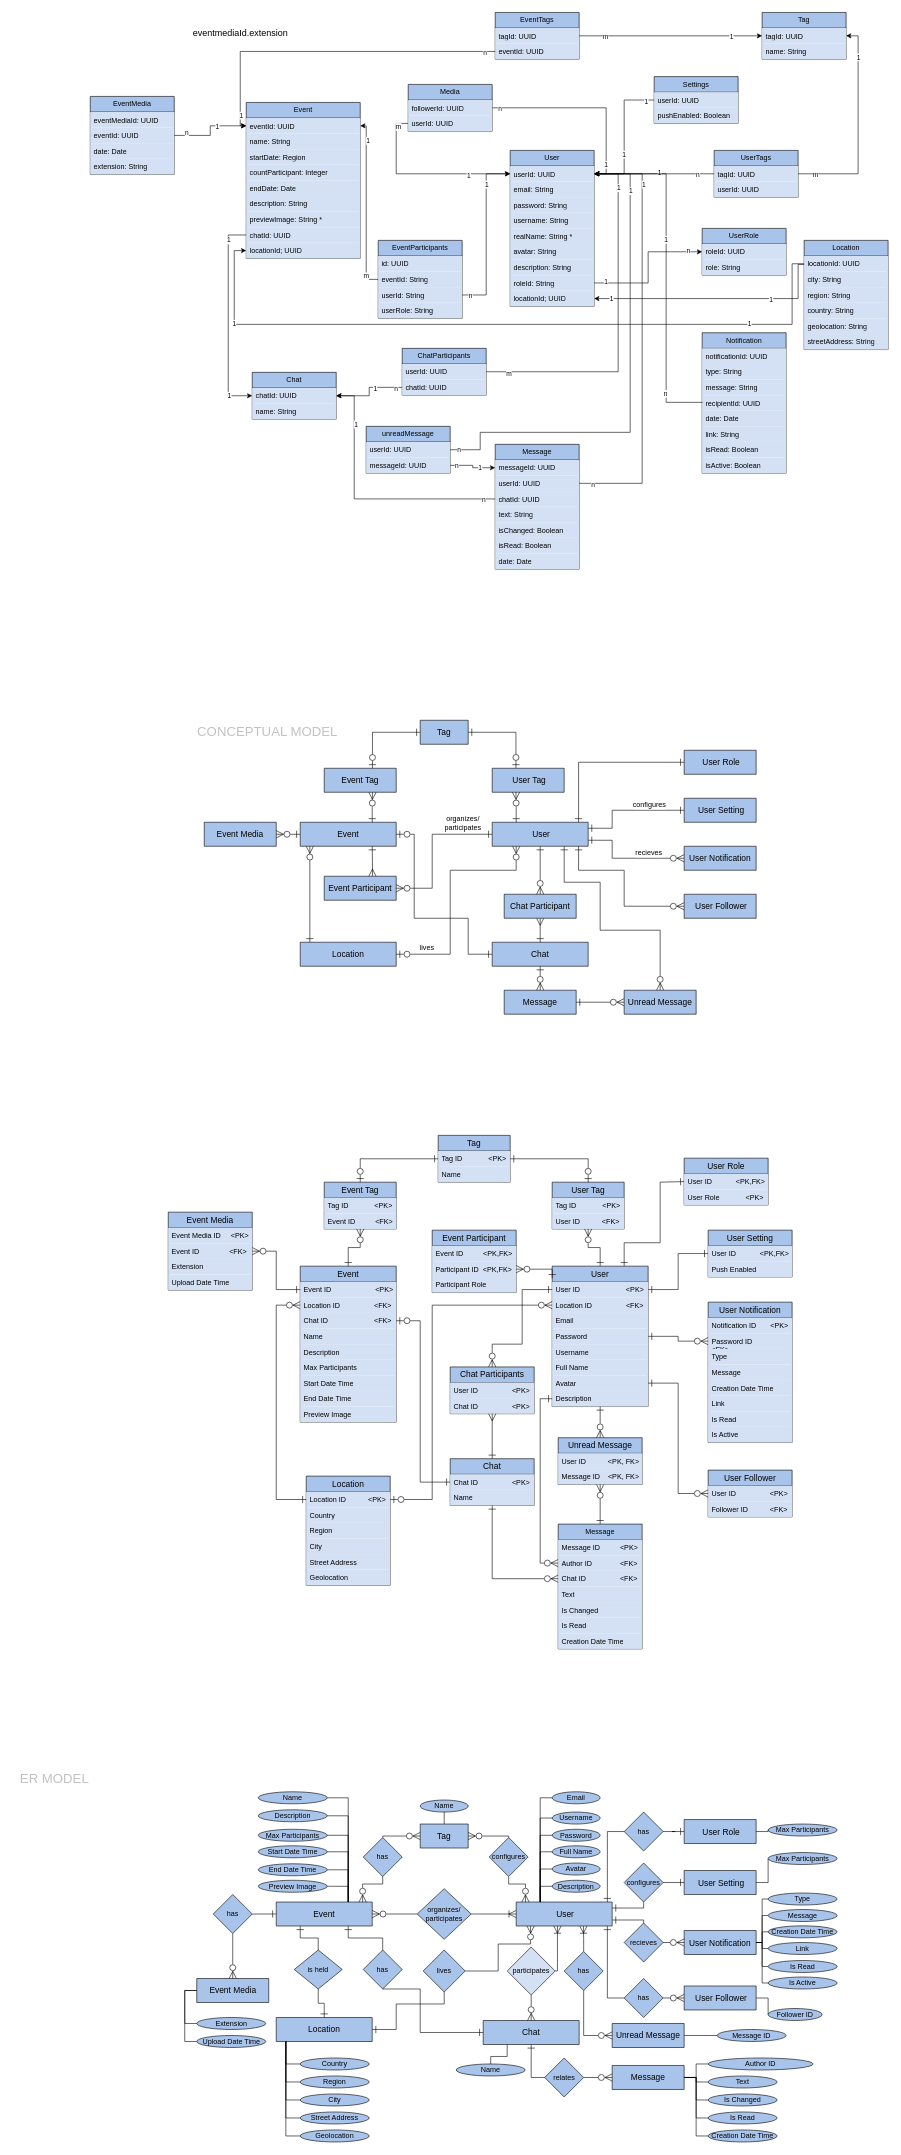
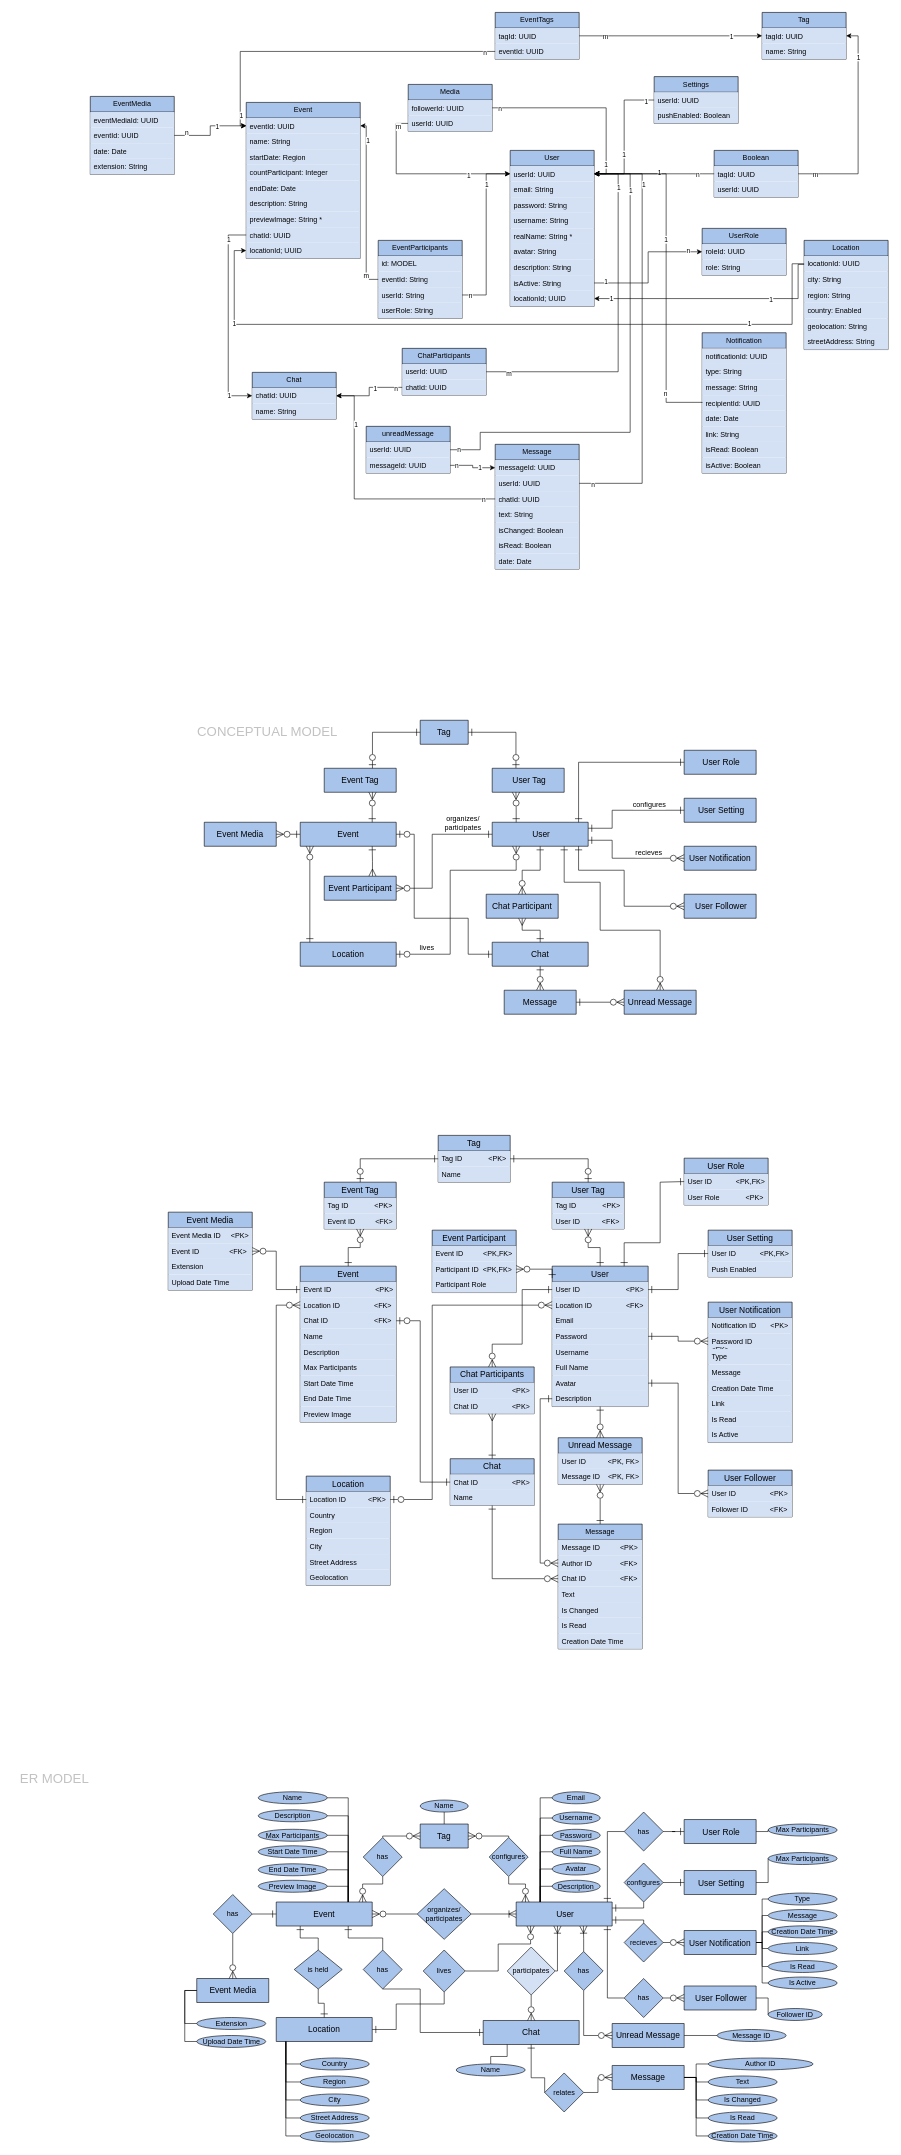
node "eventmediaId.extension": removed
node "UserTags": label "UserTags" -> "Boolean"
node "id: UUID": label "id: UUID" -> "id: MODEL"
node "roleId: String": label "roleId: String" -> "isActive: String"
node "country: String": label "country: String" -> "country: Enabled"
node "Chat Participant": moved (540, 906) -> (522, 906)
node "relates": moved (564, 2078) -> (564, 2093)
